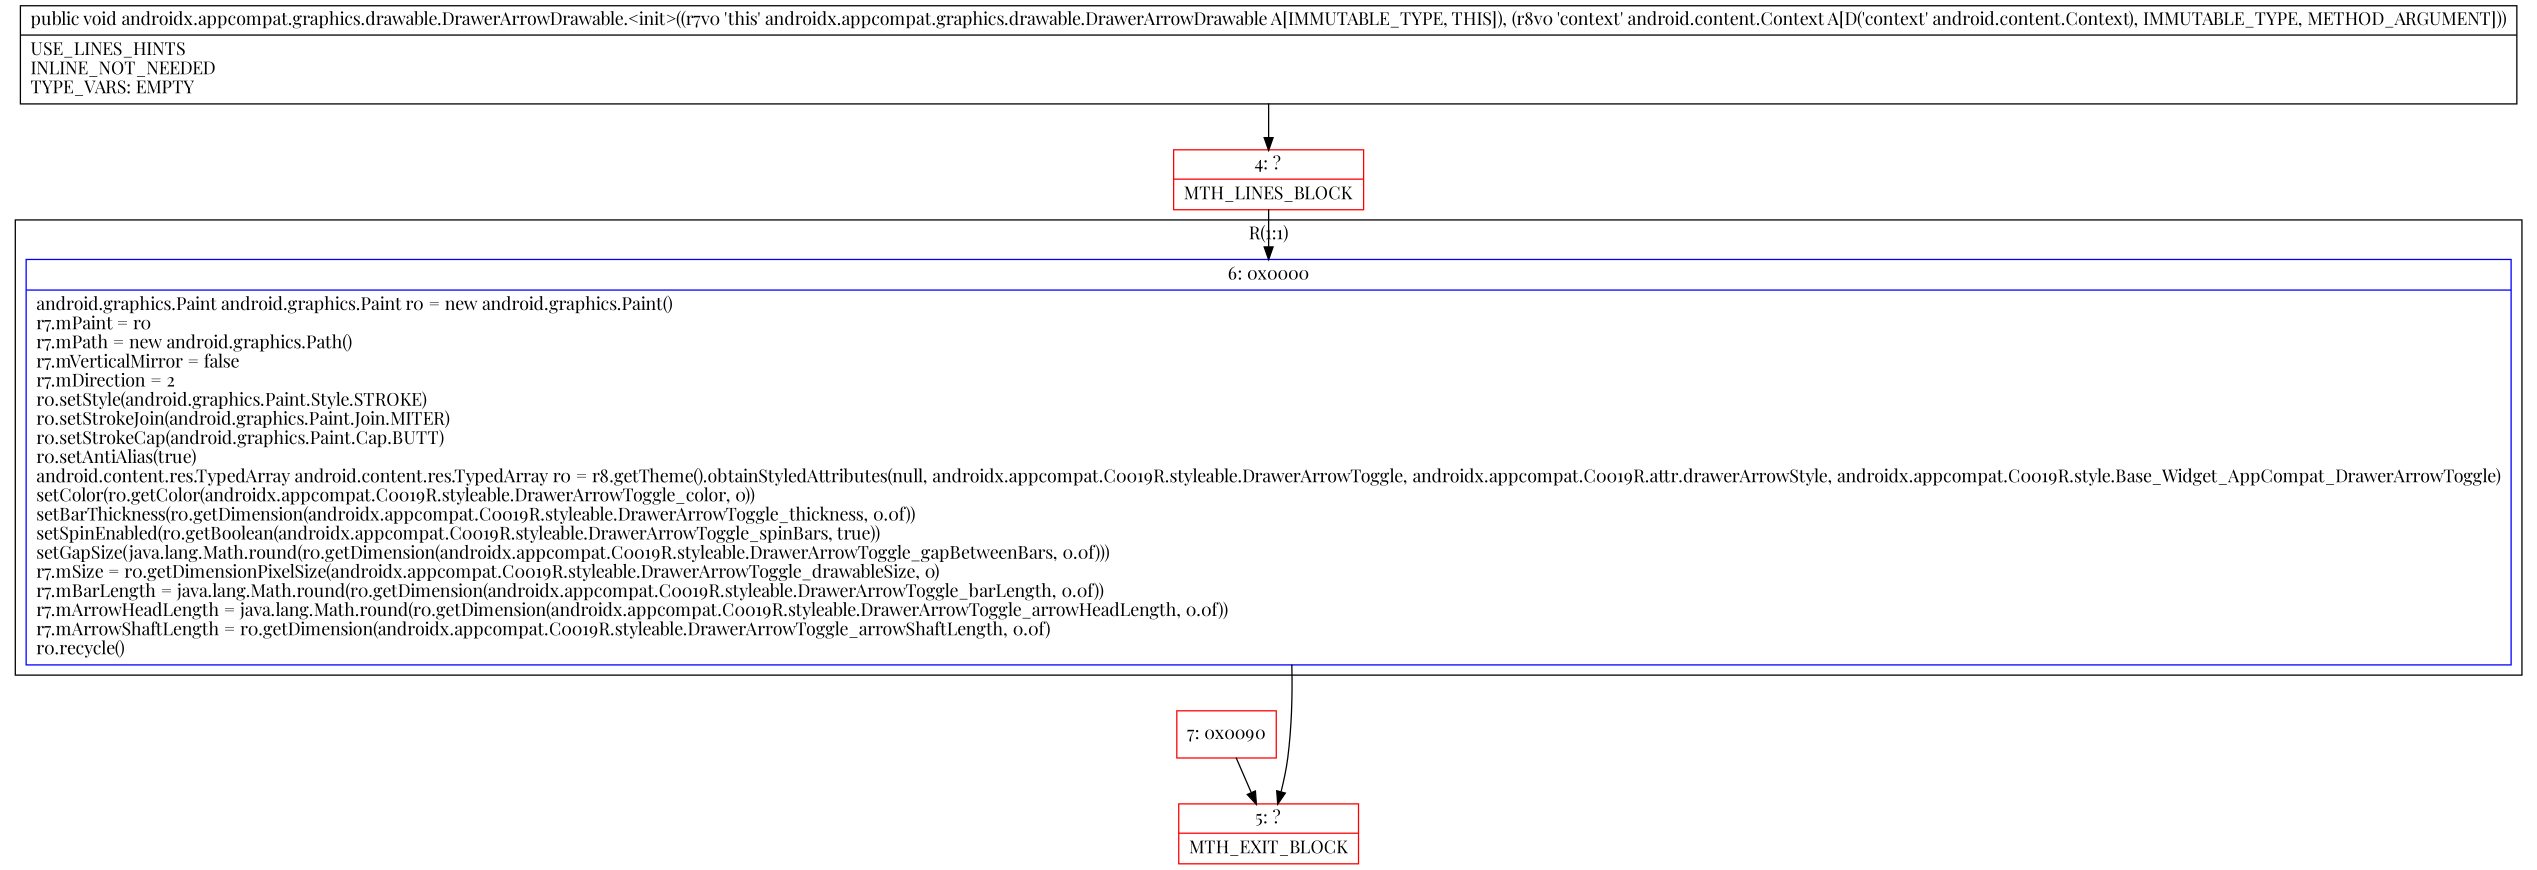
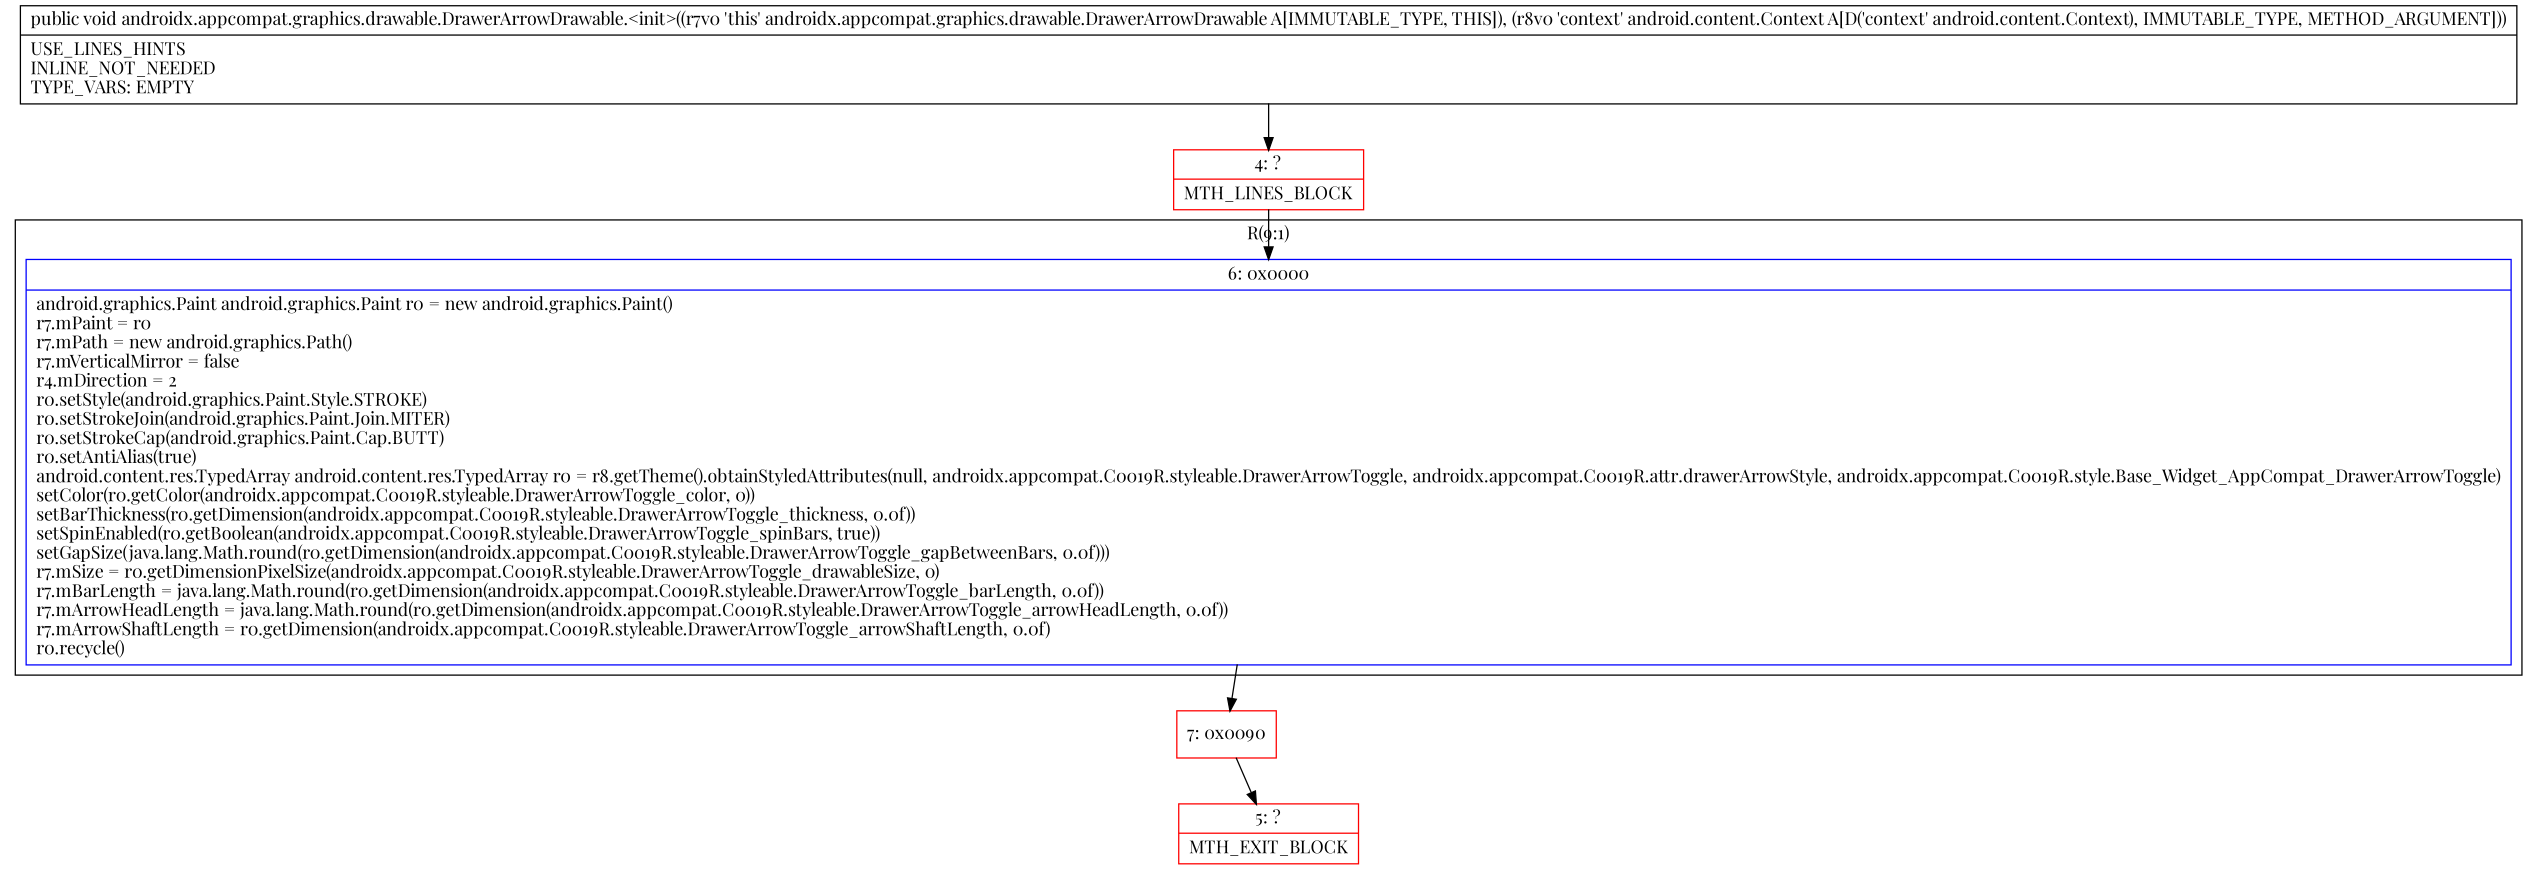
cluster "R(1:1)": label "R(1:1)" -> "R(9:1)"
node "6: 0x0000": text "r7.mDirection = 2" -> "r4.mDirection = 2"
edge "6: 0x0000" -> "5: ?": now "6: 0x0000" -> "7: 0x0090"
